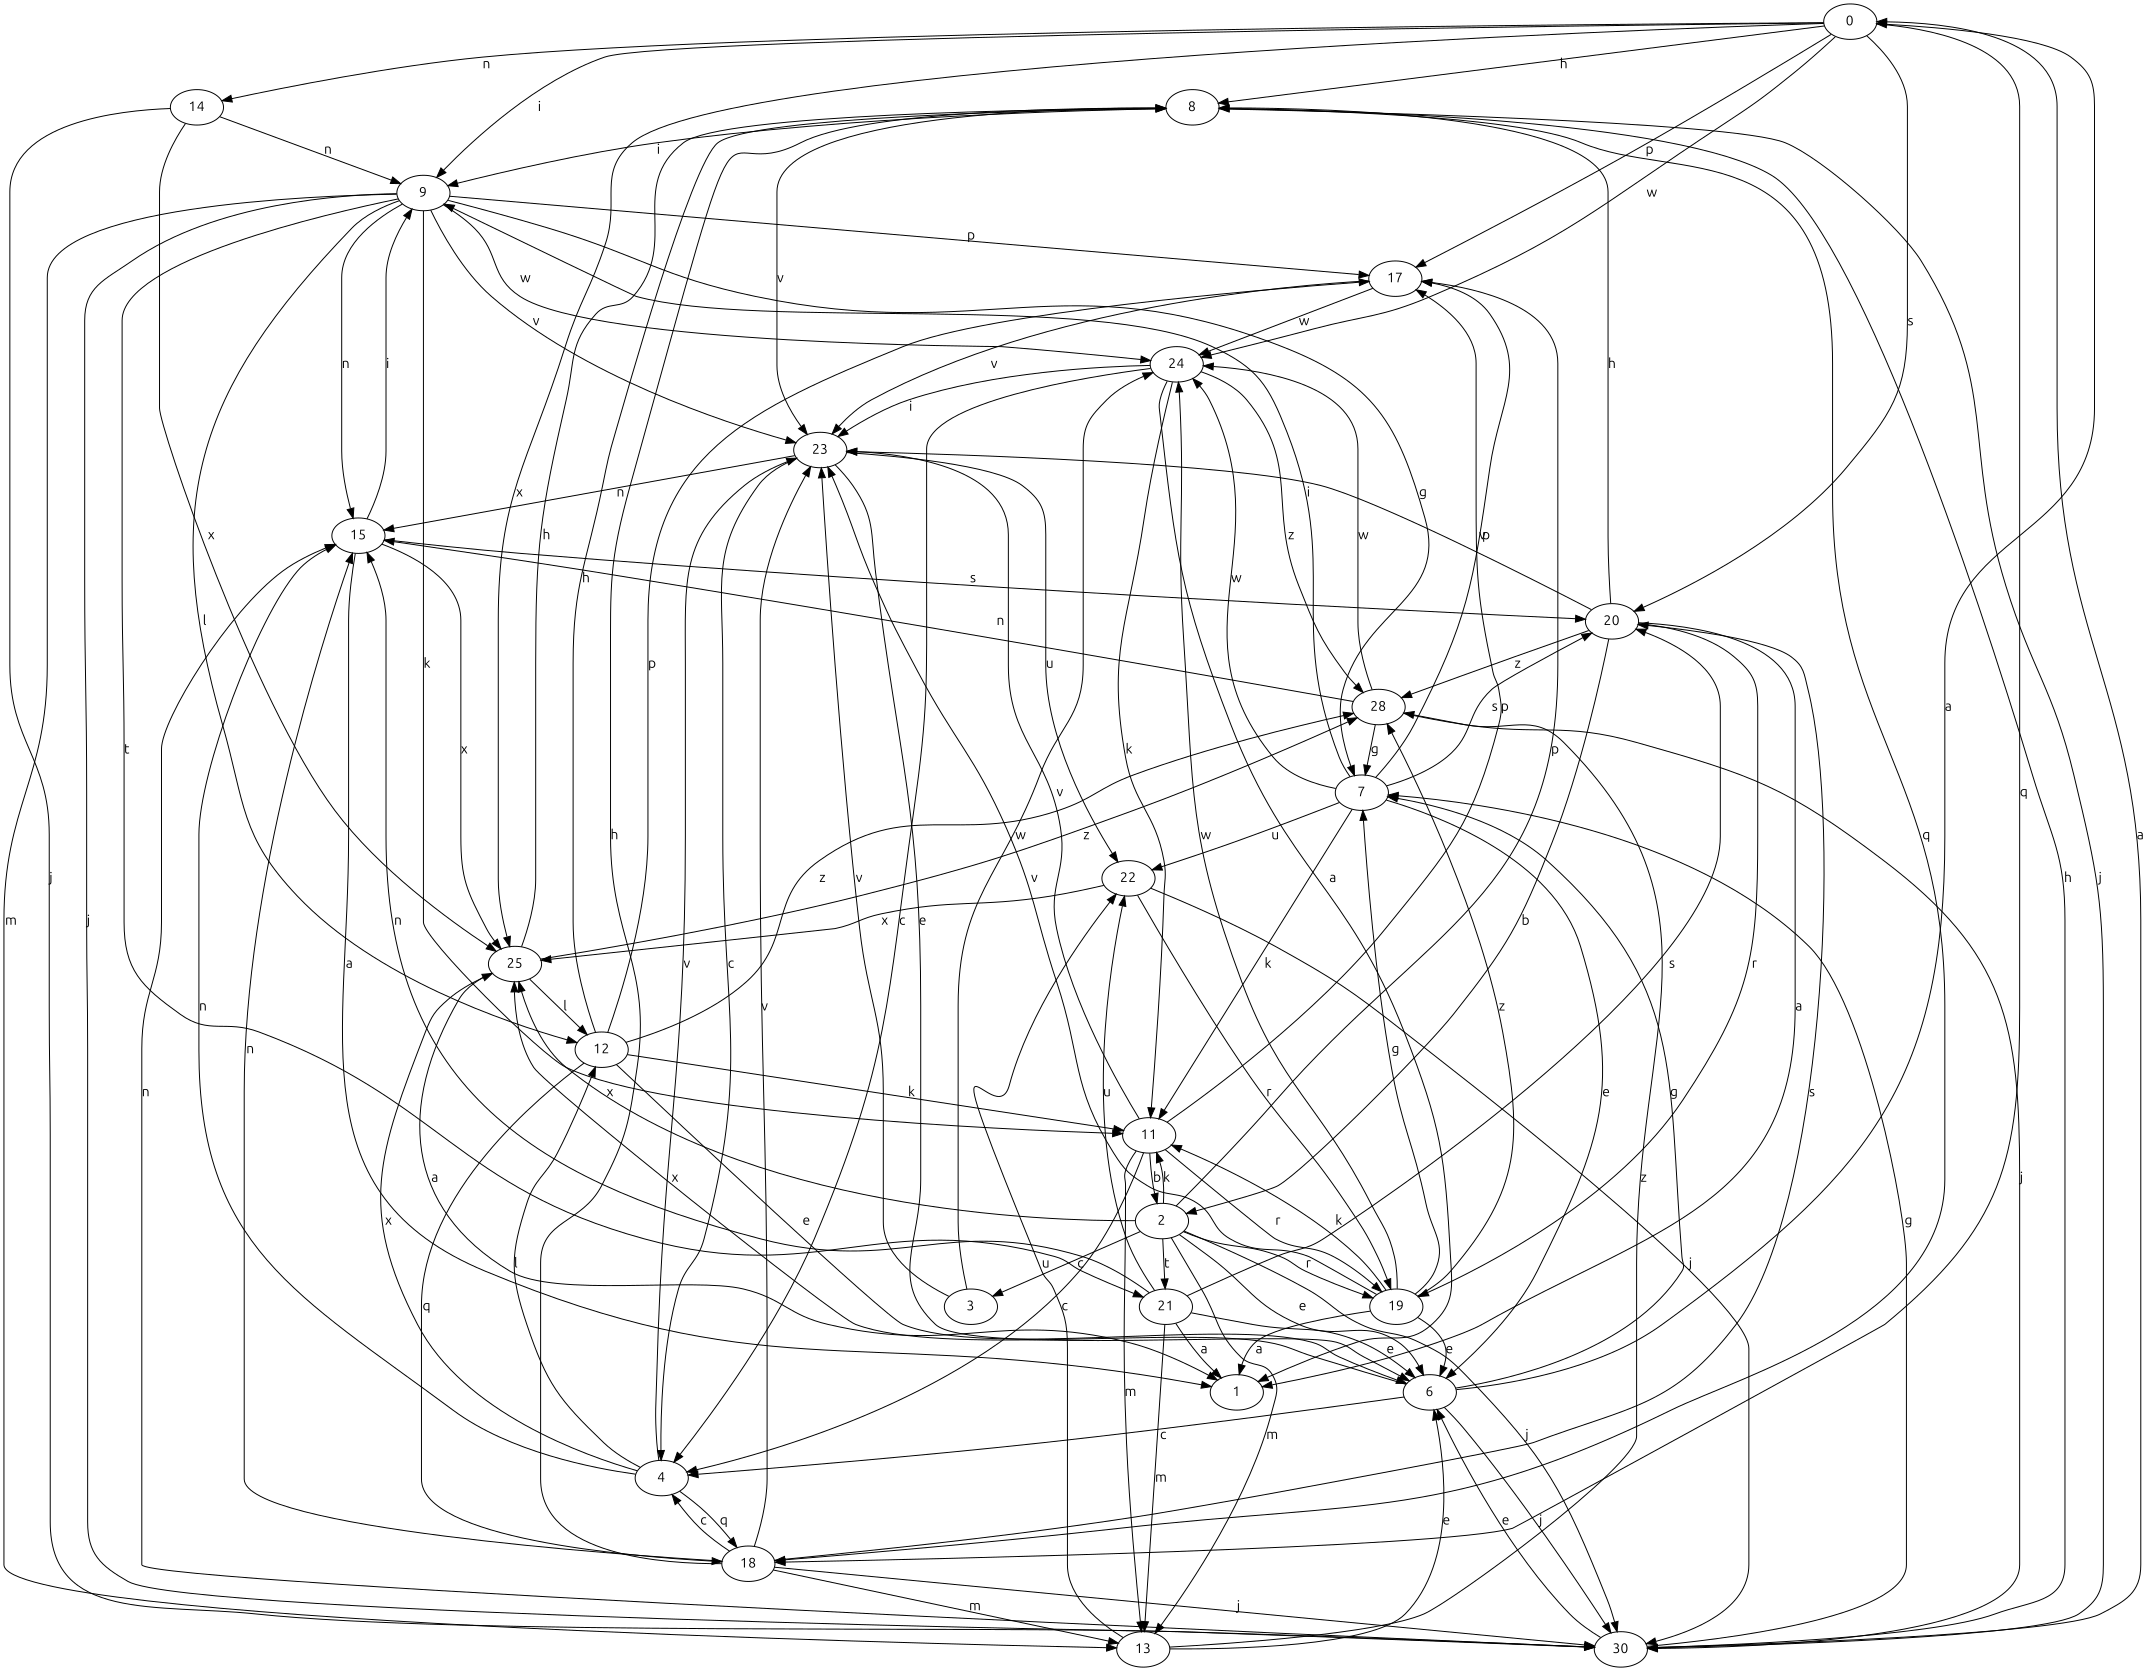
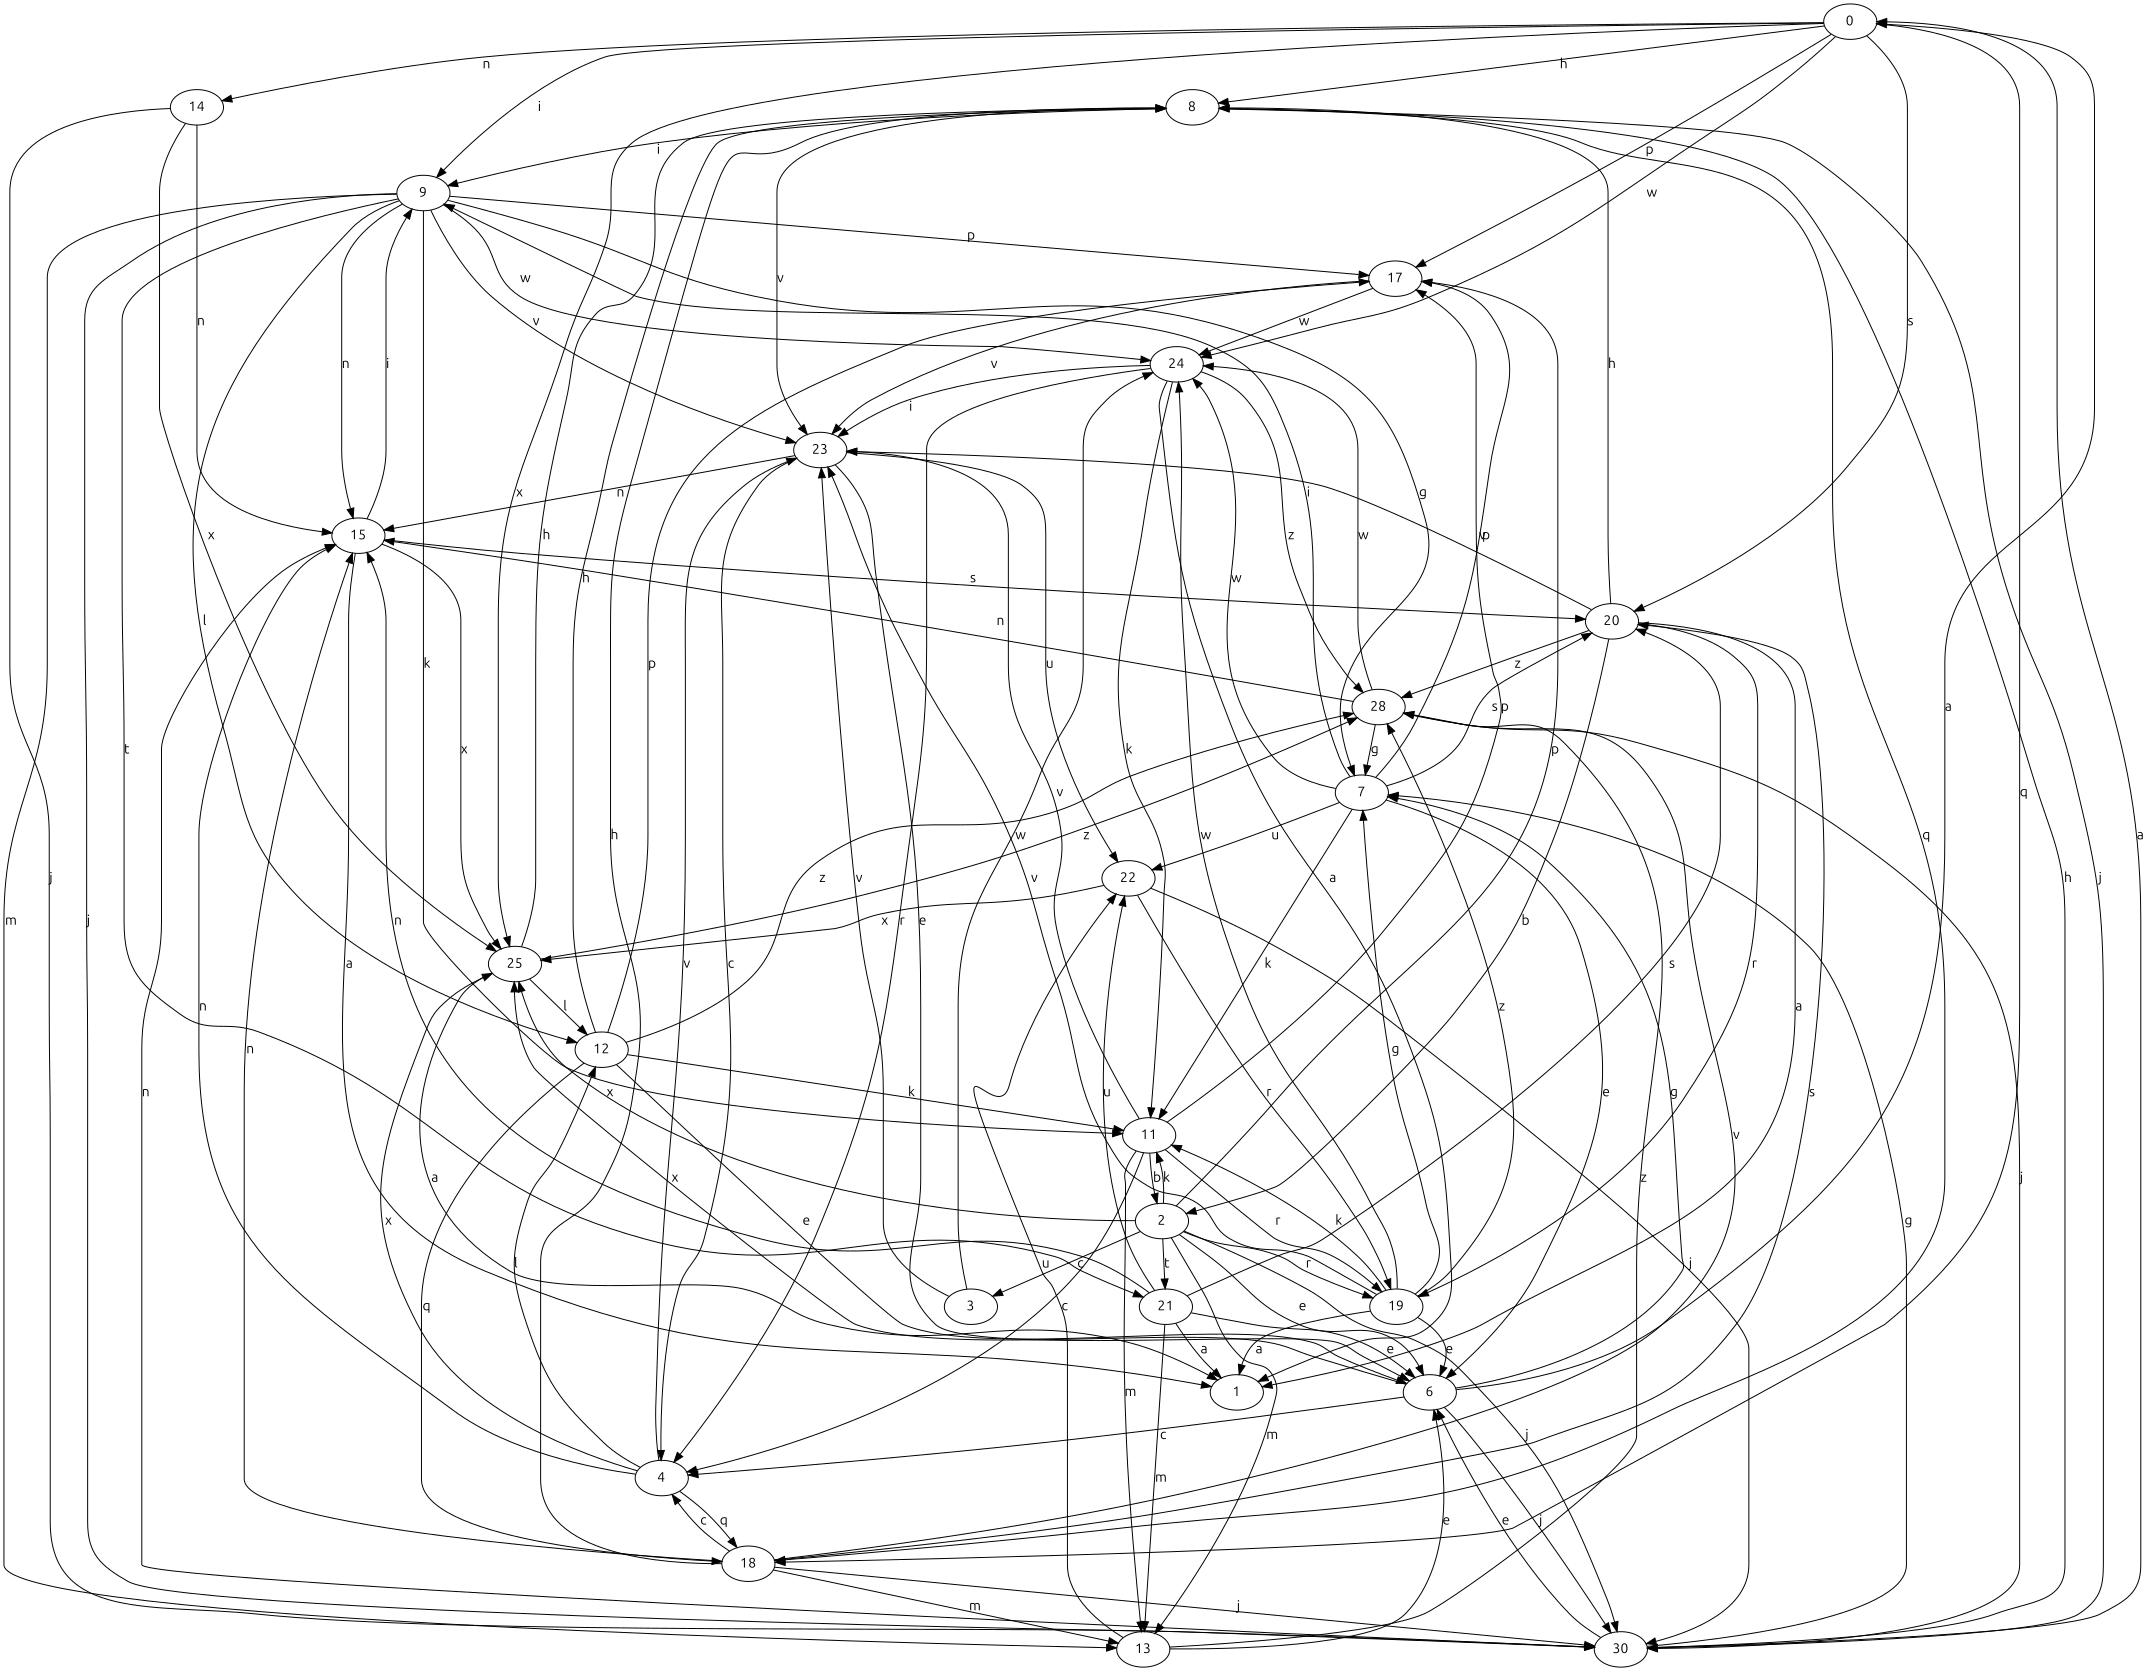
edge "14" -> "9": now "14" -> "15"
edge "24" -> "4": label "c" -> "r"
edge "18" -> "23": now "18" -> "28"
